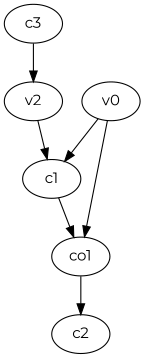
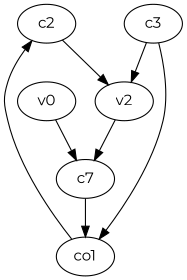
edge "c2" -> "v2": added
edge "v0" -> "co1": now "c3" -> "co1"
node "c1": label "c1" -> "c7"
